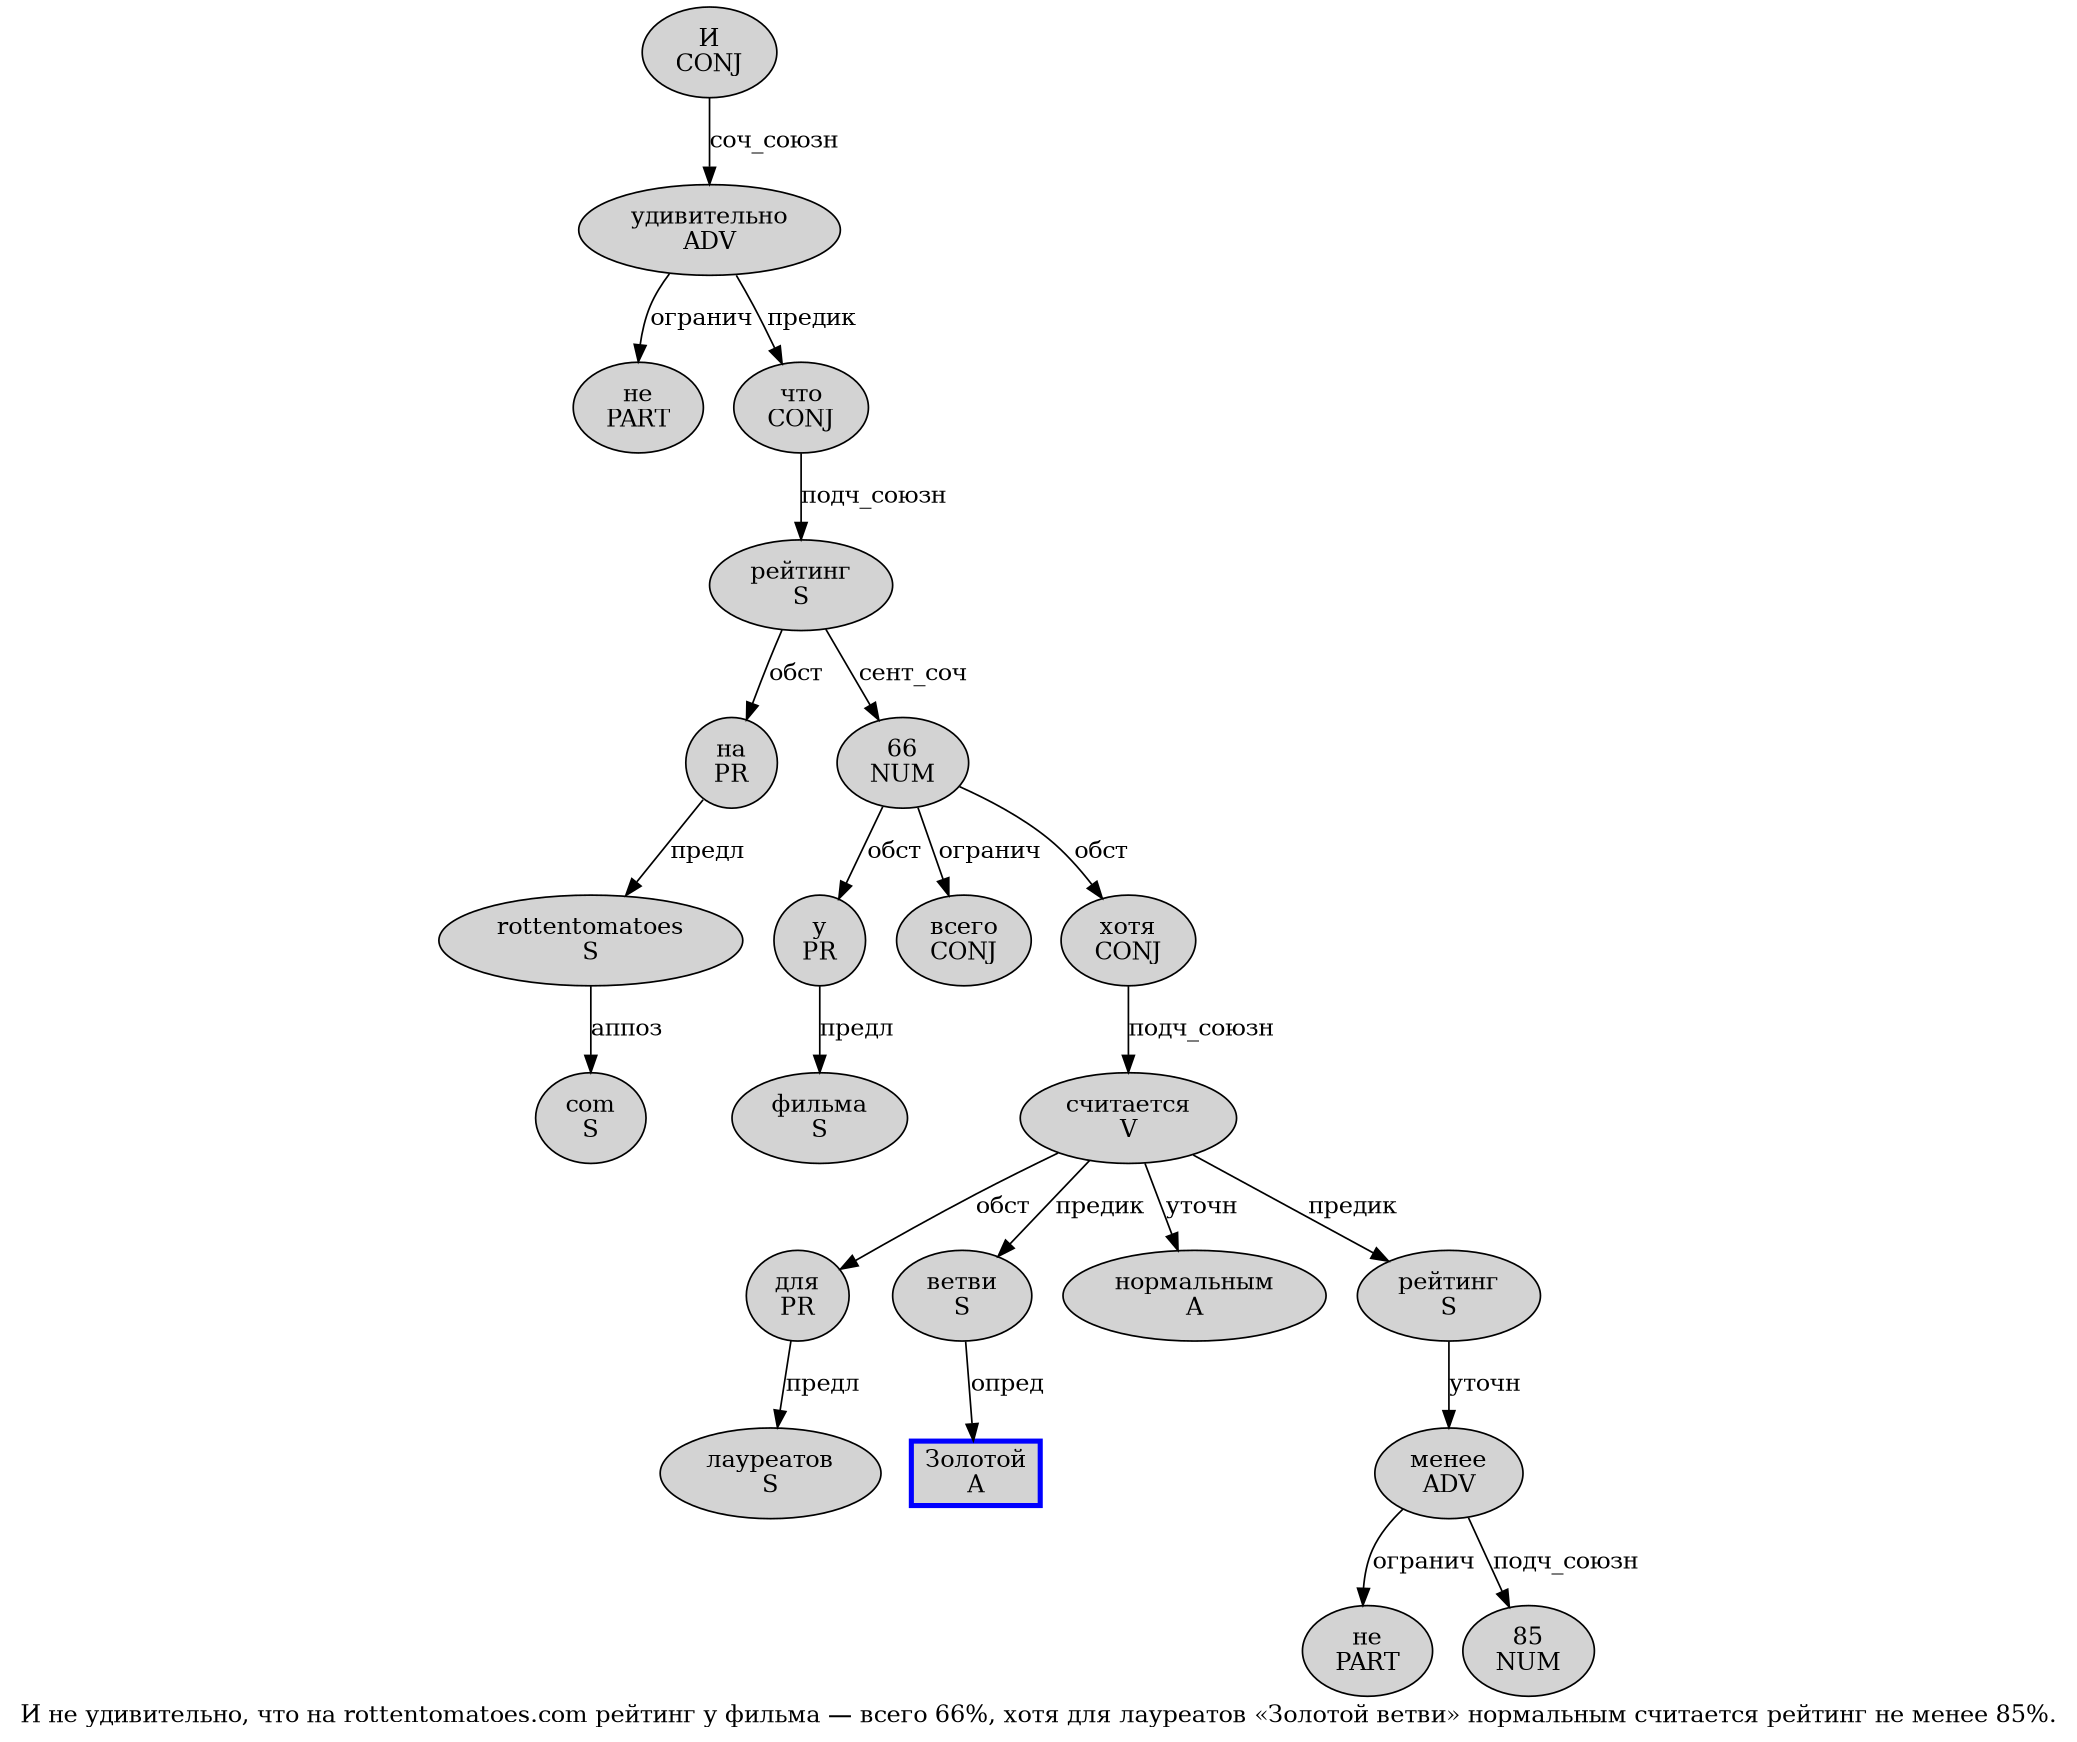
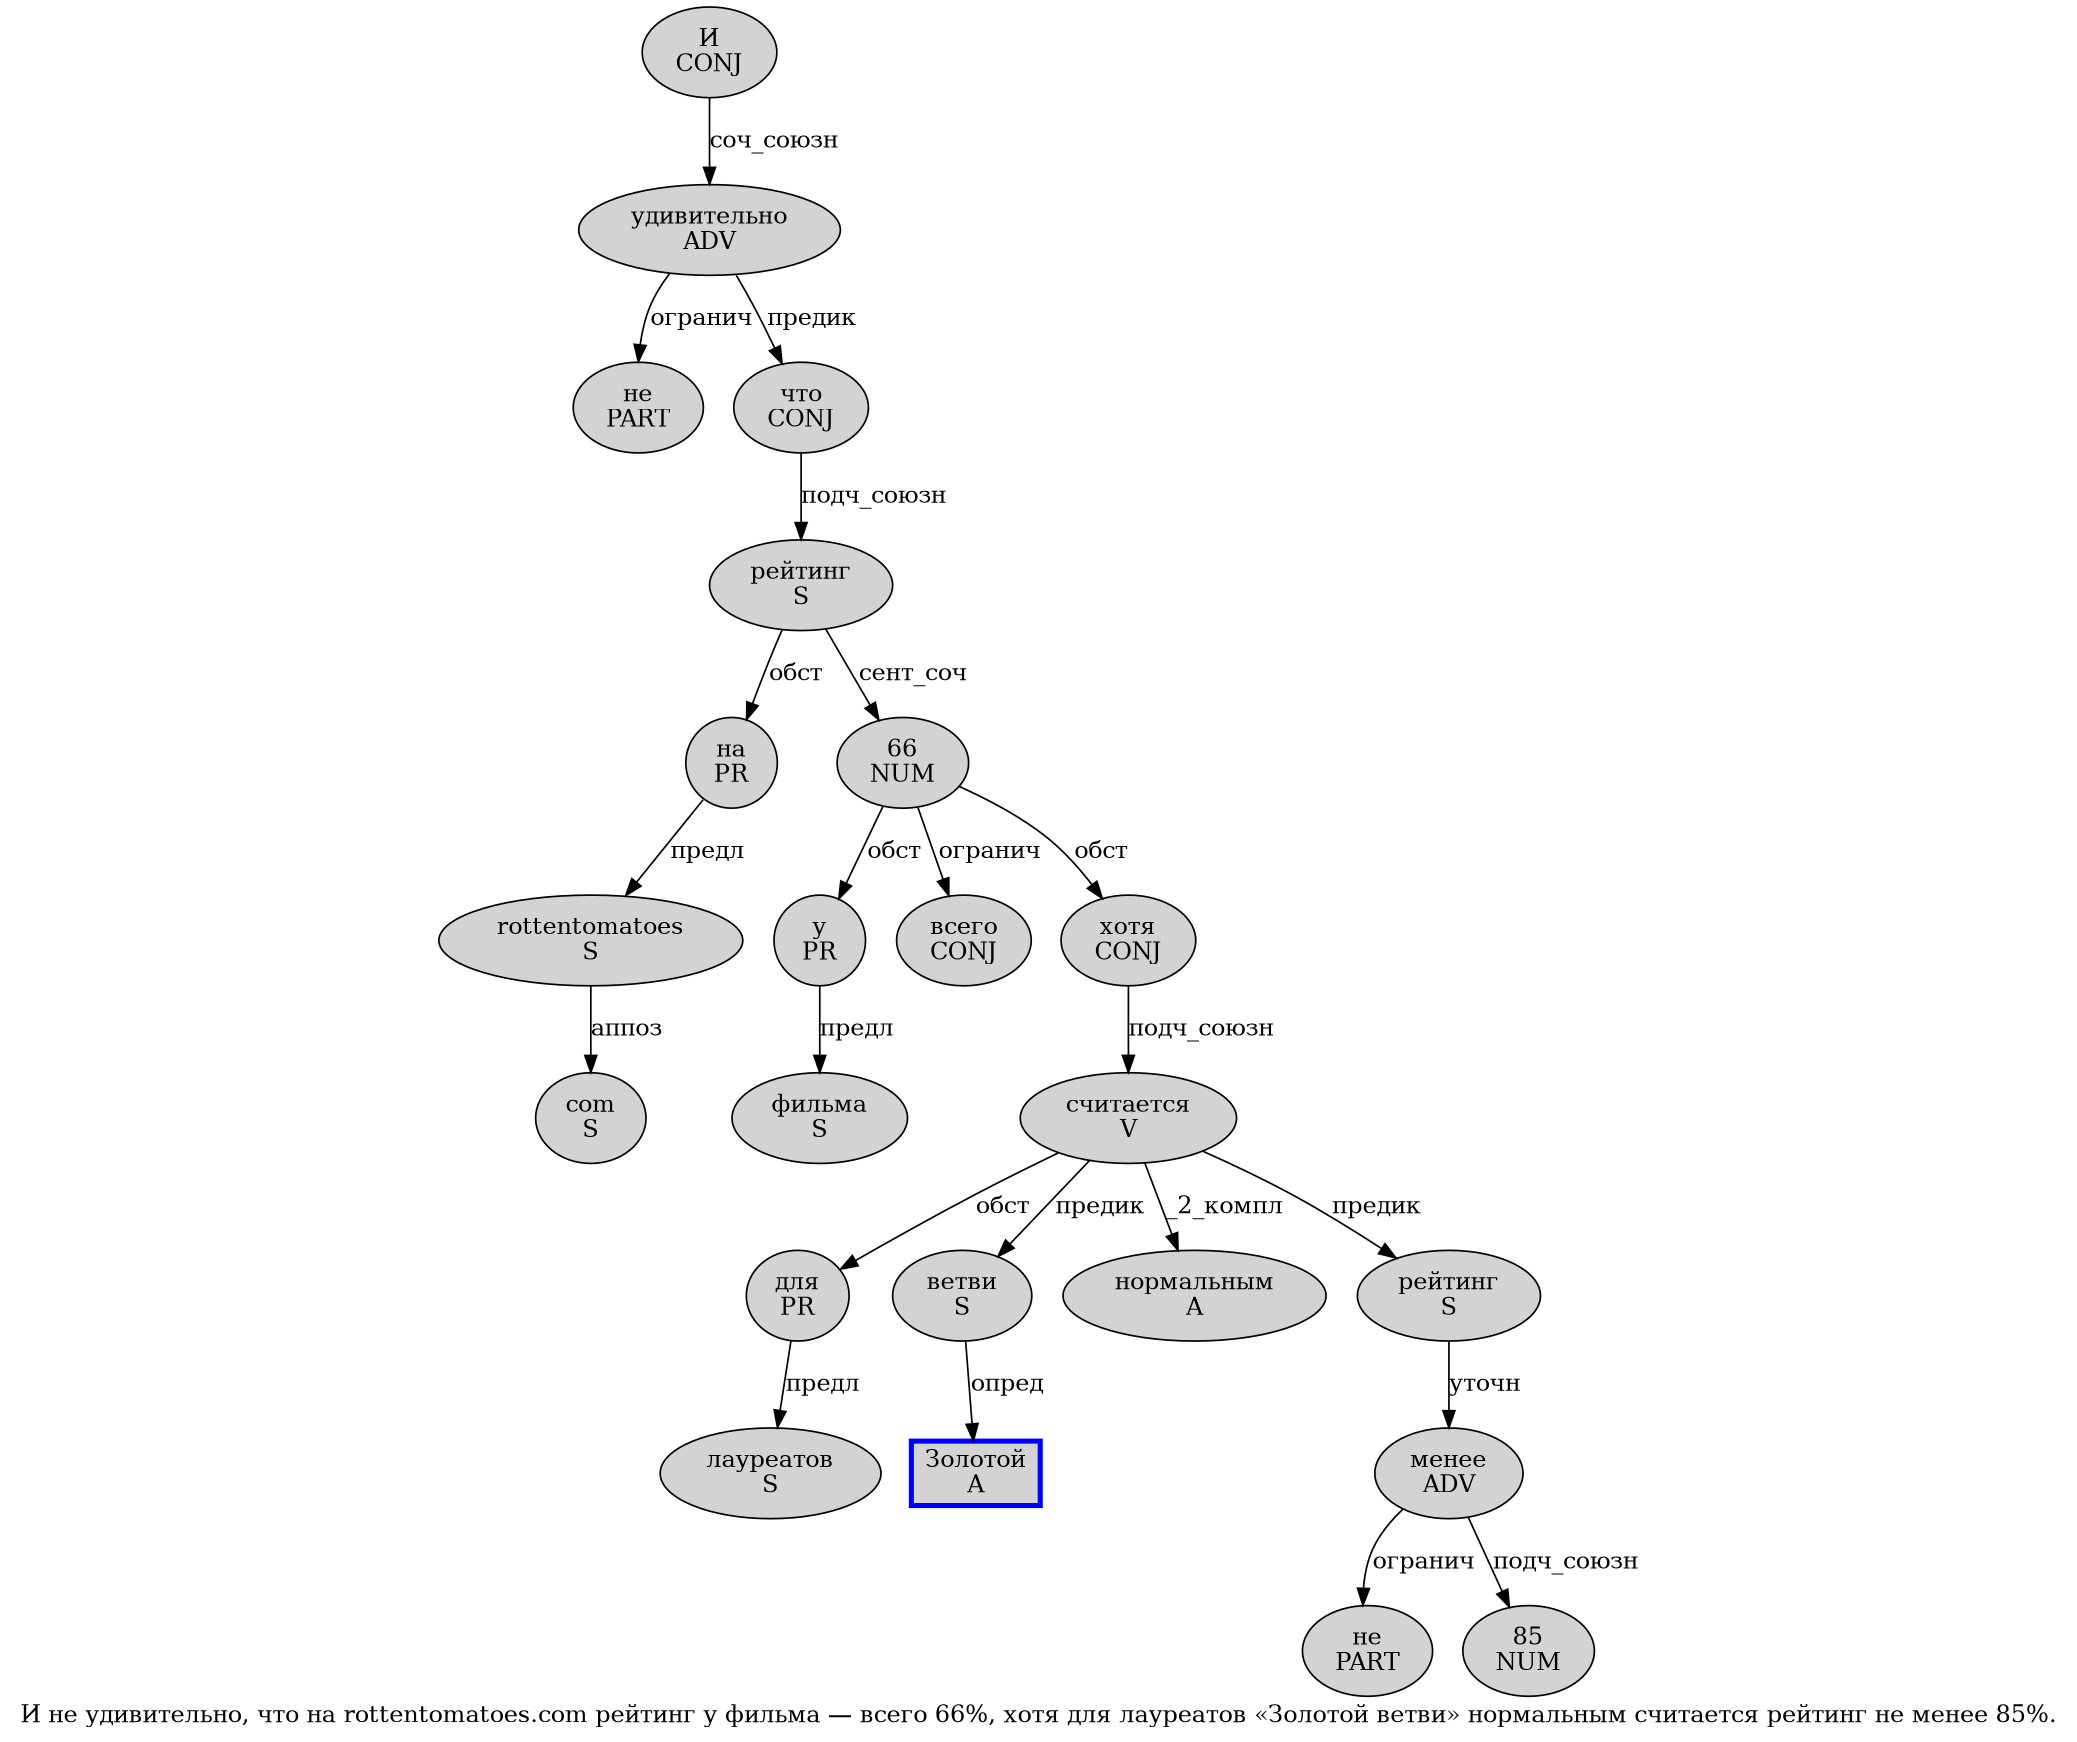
edge "считается V" -> "нормальным A": label "уточн" -> "_2_компл"
